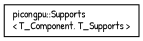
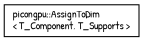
node "picongpu::Supports < T_Component, T_Supports >": label "picongpu::Supports < T_Component, T_Supports >" -> "picongpu::AssignToDim < T_Component, T_Supports >"
